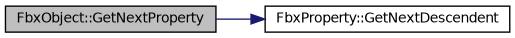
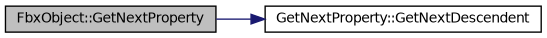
node "FbxProperty::GetNextDescendent": label "FbxProperty::GetNextDescendent" -> "GetNextProperty::GetNextDescendent"
